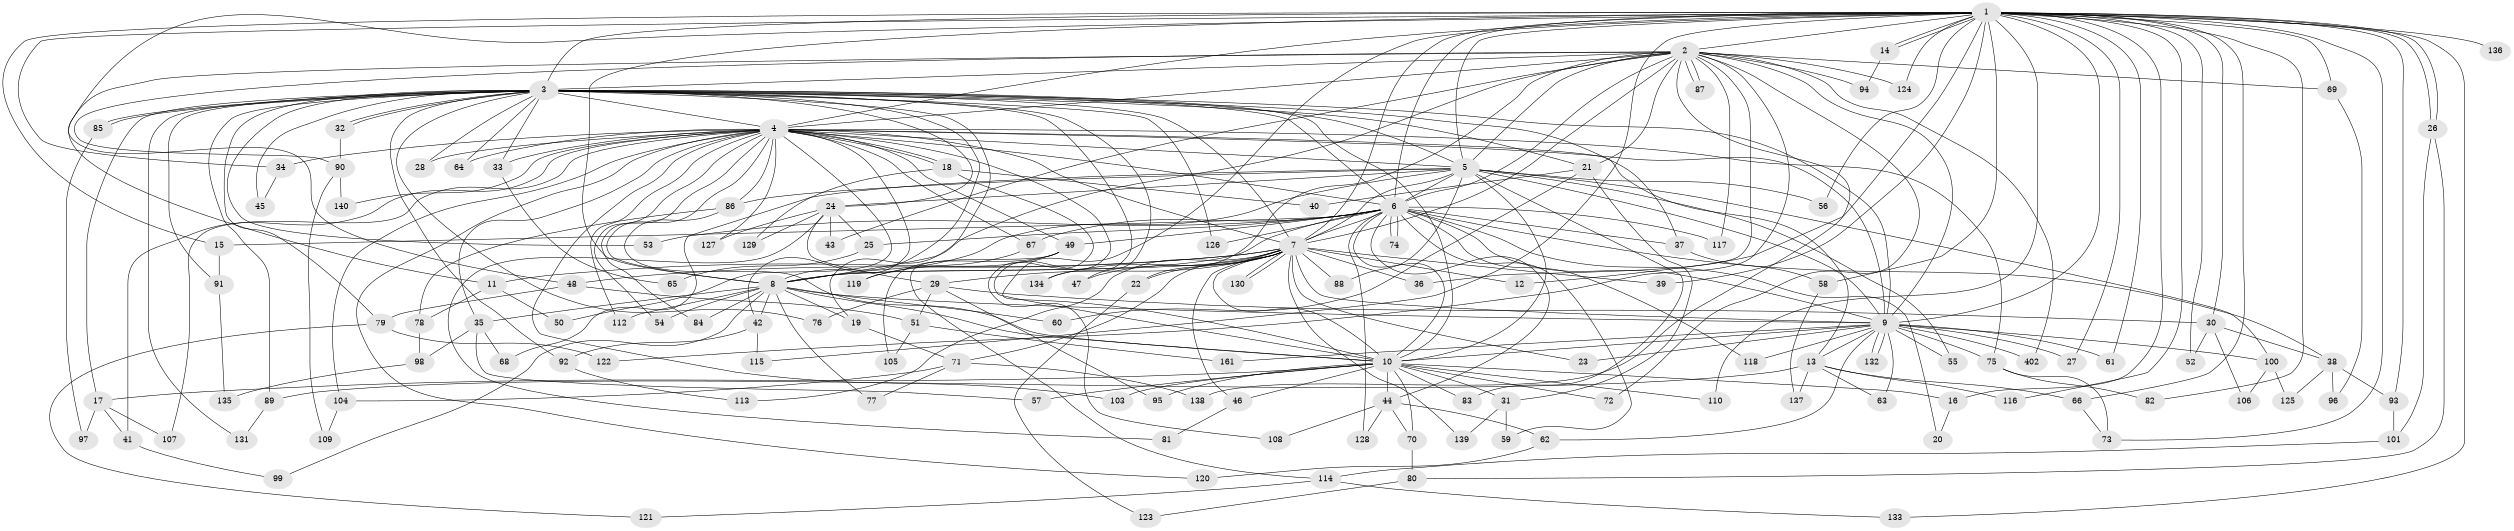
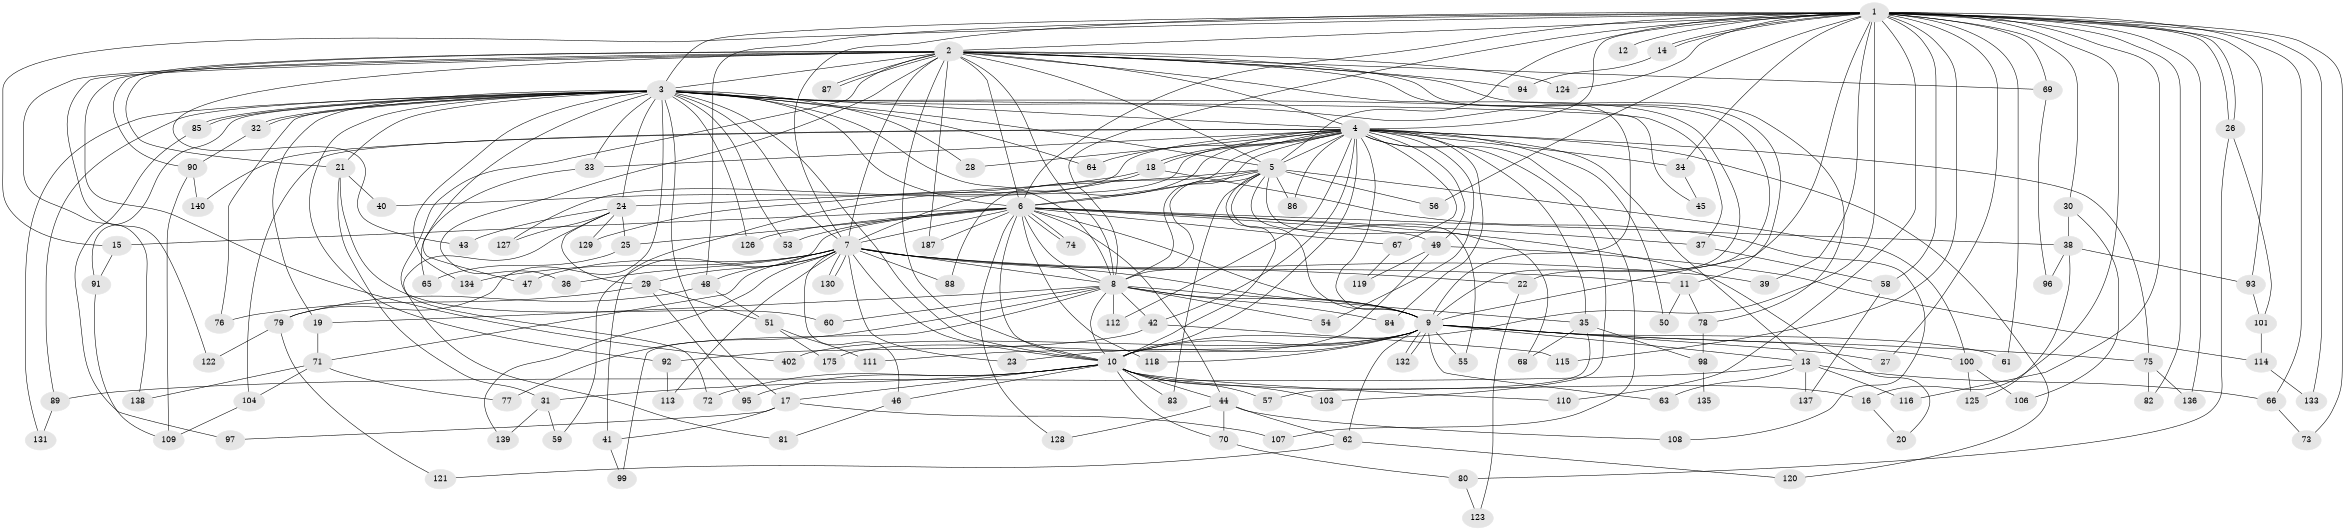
edge "5" -- "7": removed
edge "86" -- "78": now "2" -- "78"
node "117": label "117" -> "187"
edge "7" -- "12": removed
edge "86" -- "10": now "2" -- "10"
edge "29" -- "30": removed
edge "91" -- "135": now "91" -- "109"
node "105": label "105" -> "175"
node "161": label "161" -> "111"
node "52": removed
edge "75" -- "73": now "75" -- "136"
edge "114" -- "121": now "62" -- "121"
